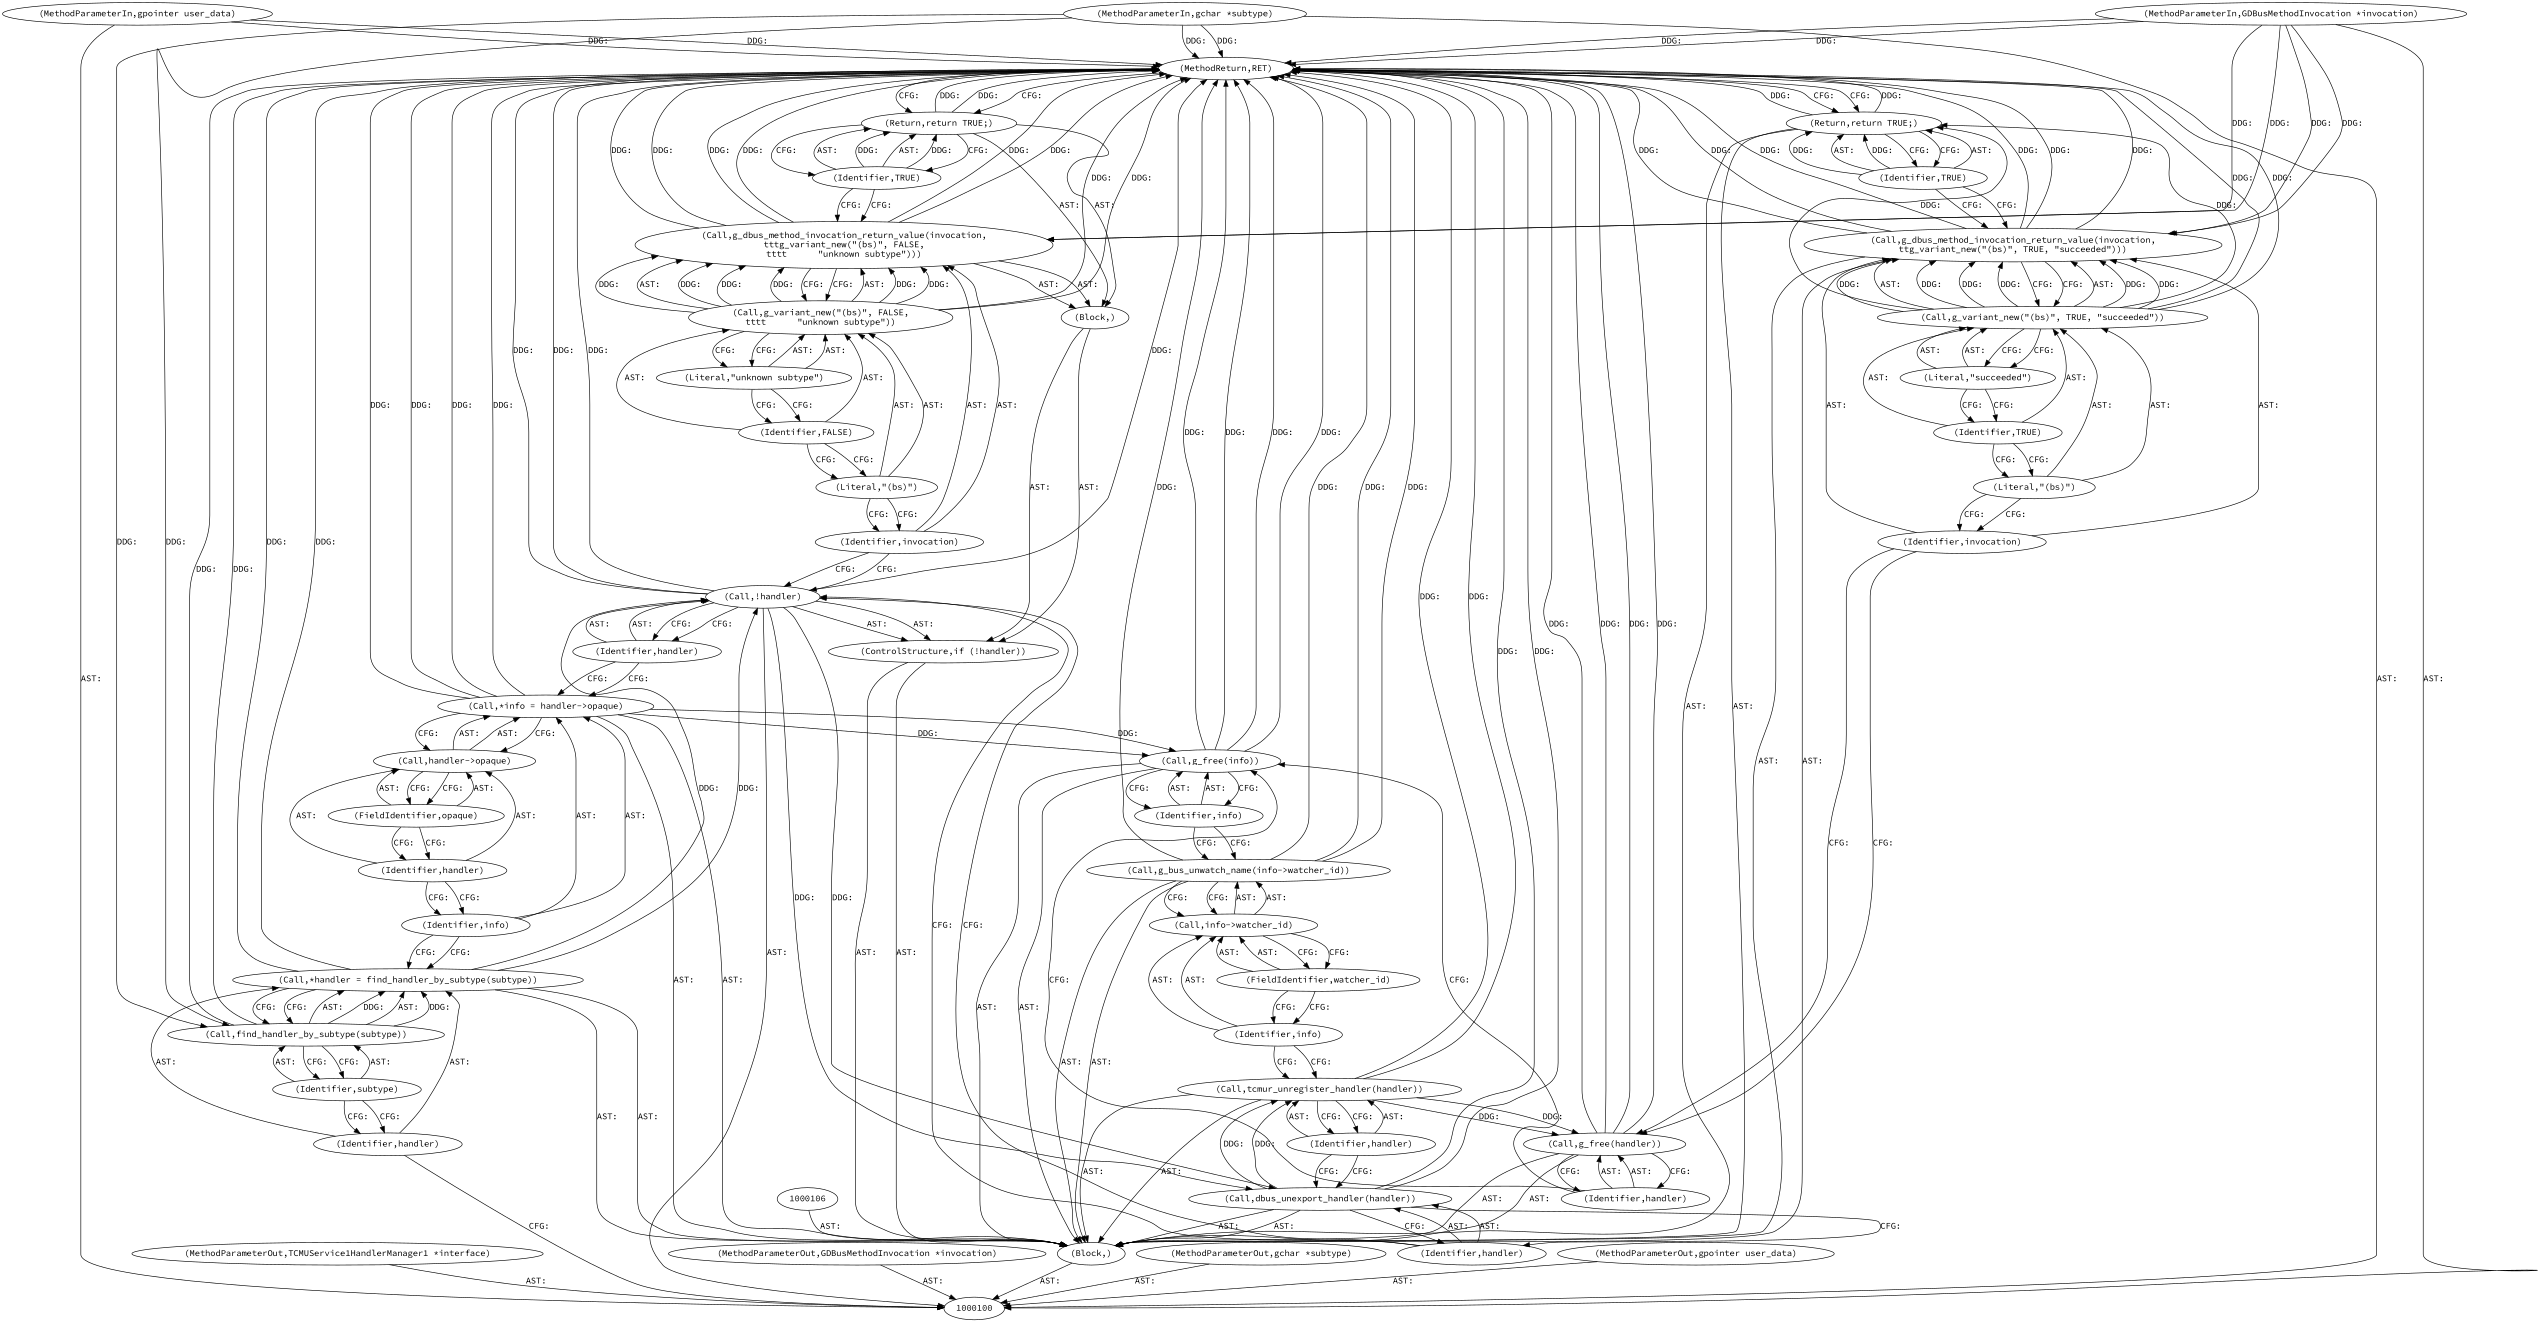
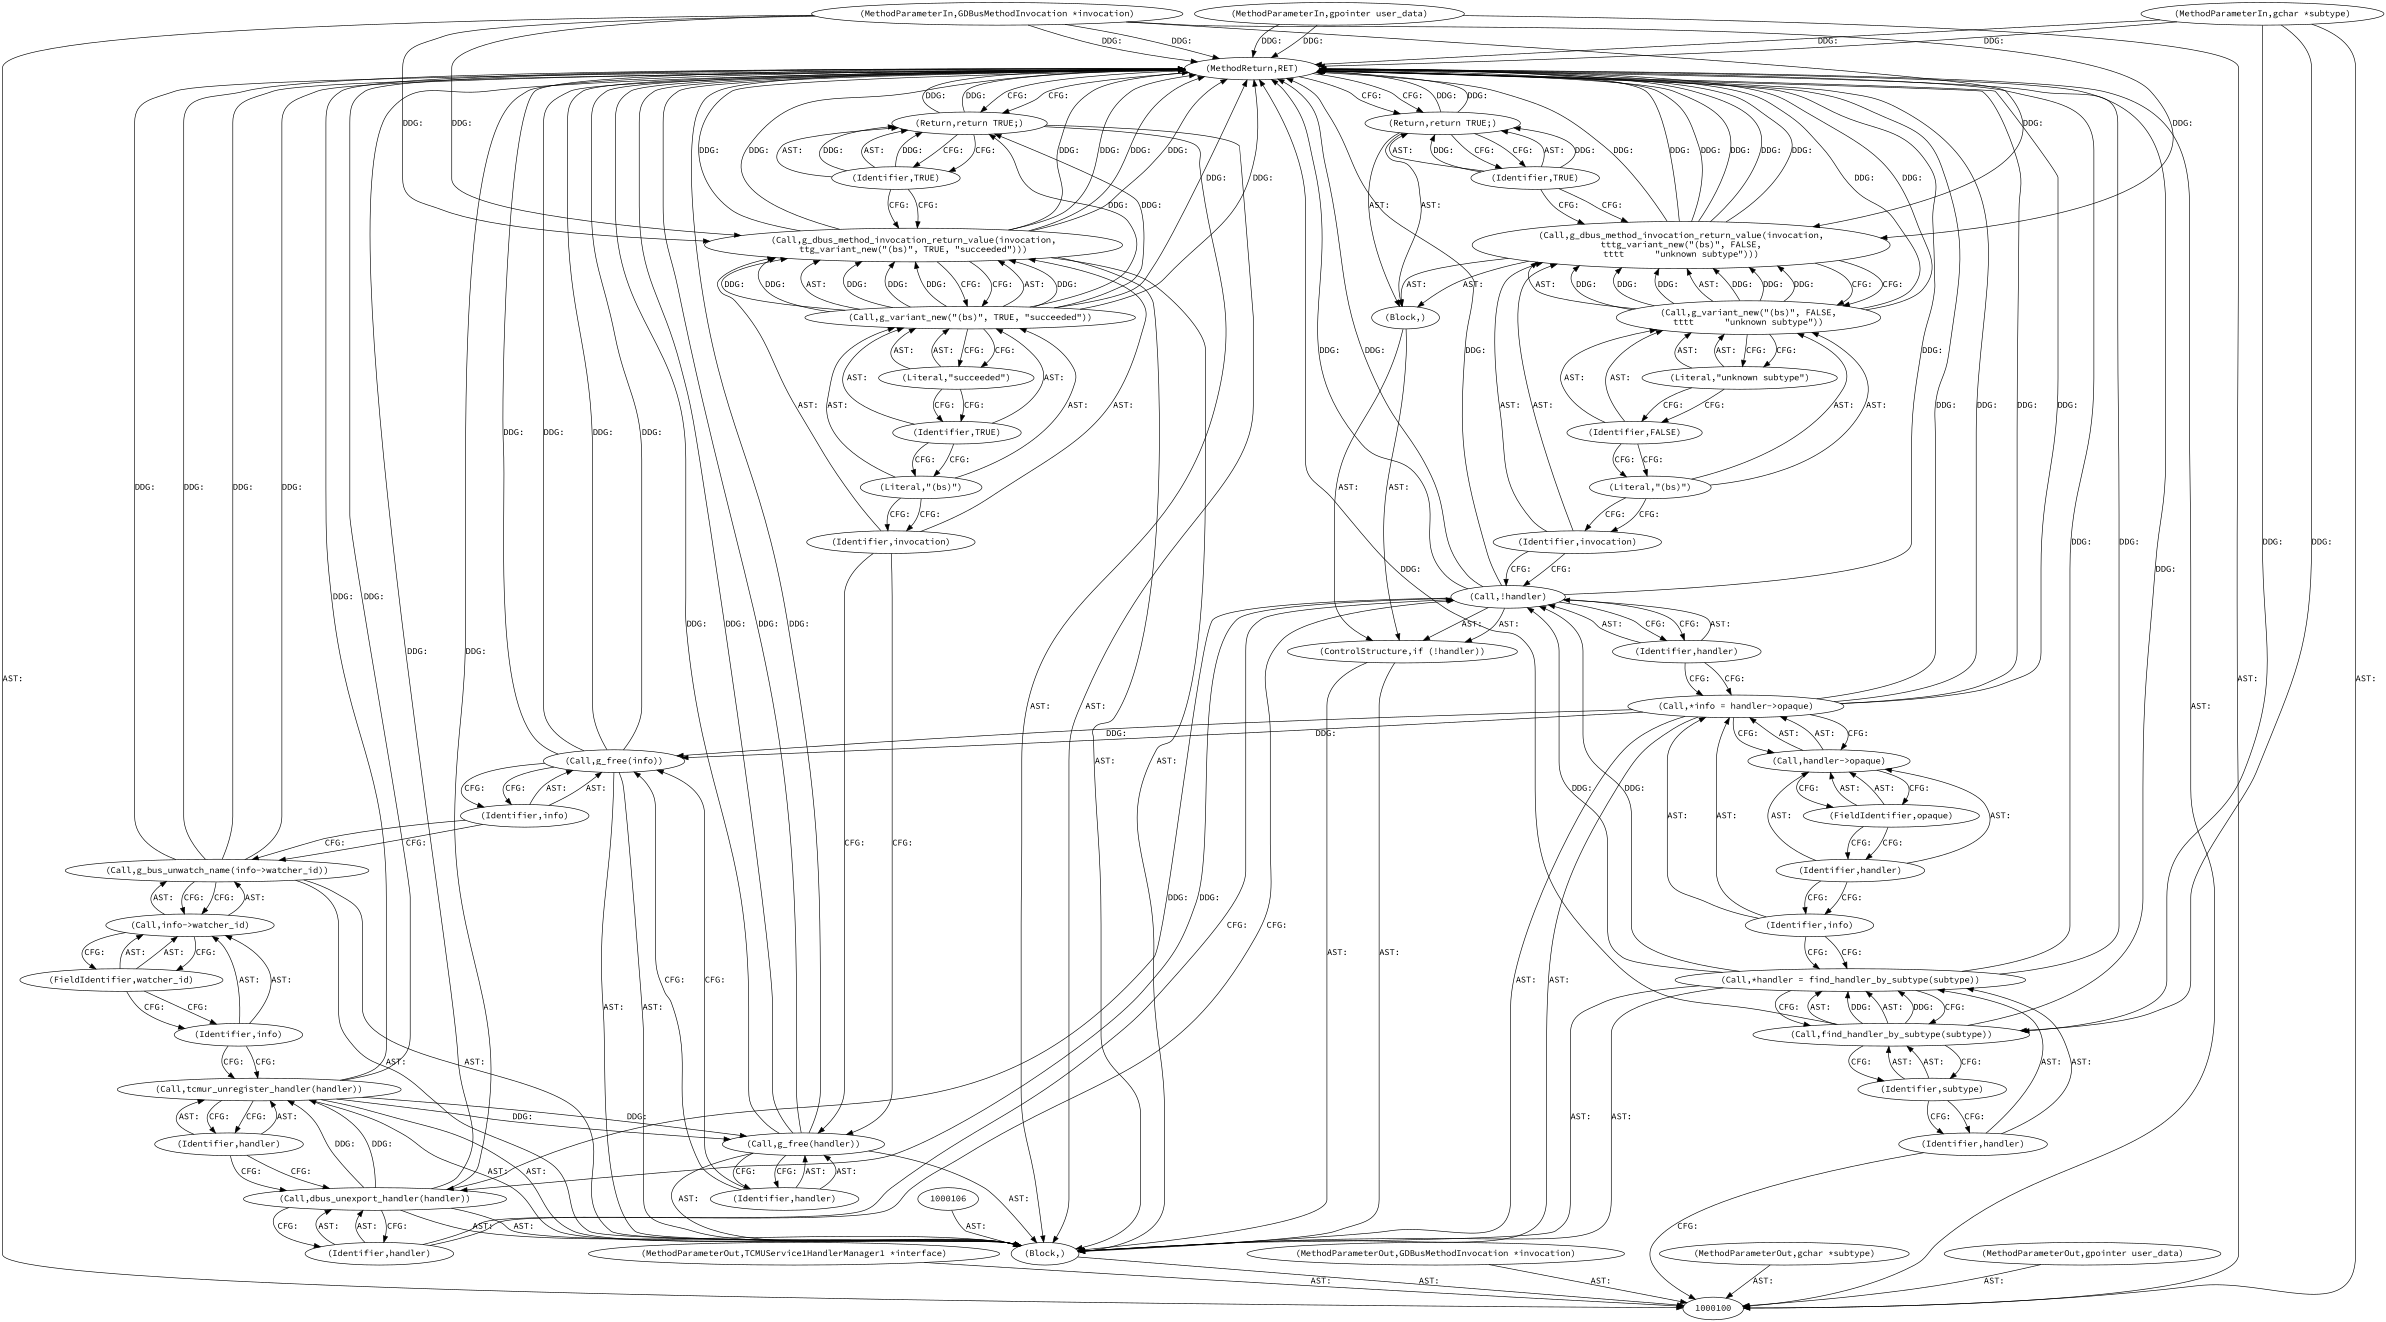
edge "(Call,!handler)" -> "1000100": now "(MethodReturn,RET)" -> "1000100"
